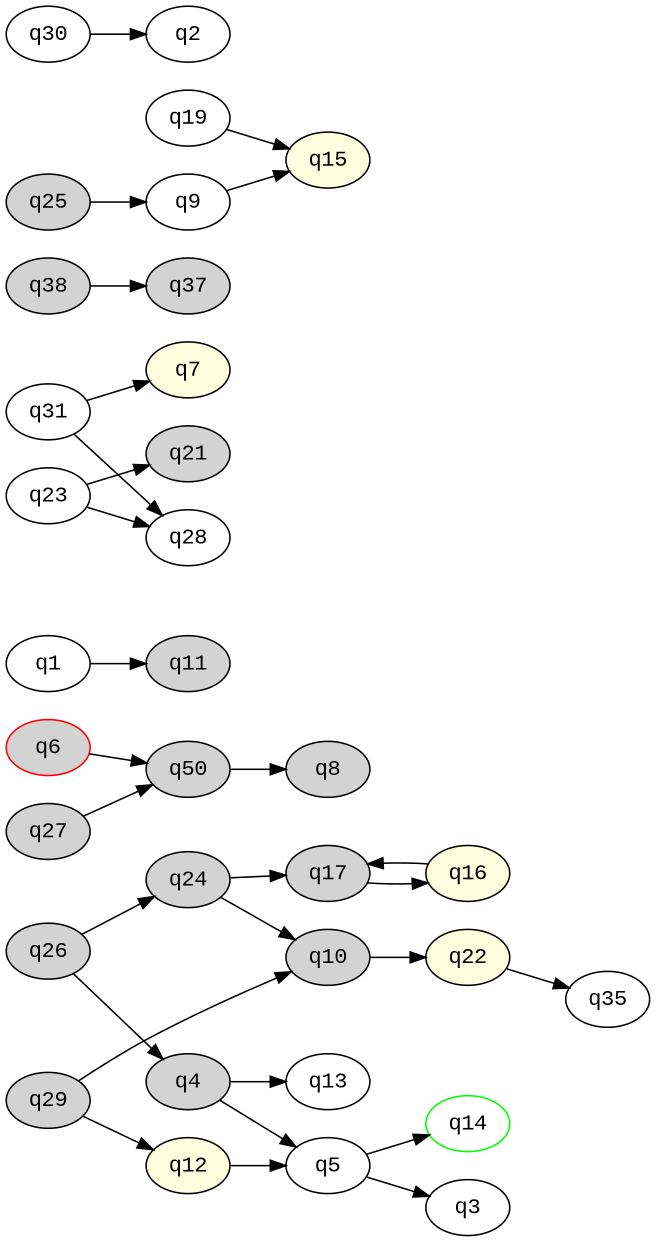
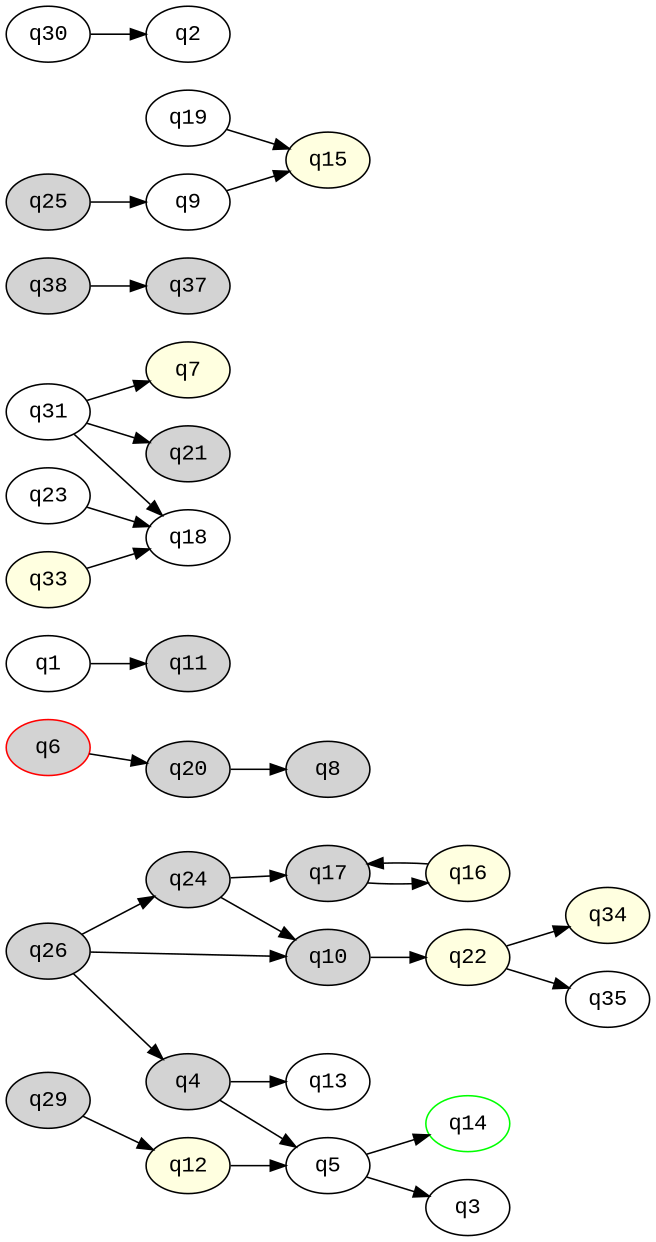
edge "q23" -> "q21": now "q31" -> "q21"
node "q28": label "q28" -> "q18"
node "q33": added
node "q50": label "q50" -> "q20"
node "q27": removed
node "q34": added
edge "q29" -> "q10": now "q26" -> "q10"
